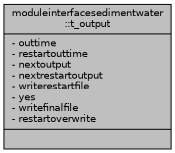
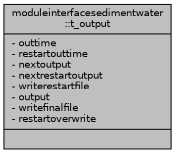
node "moduleinterfacesedimentwater": text "- yes" -> "- output"
